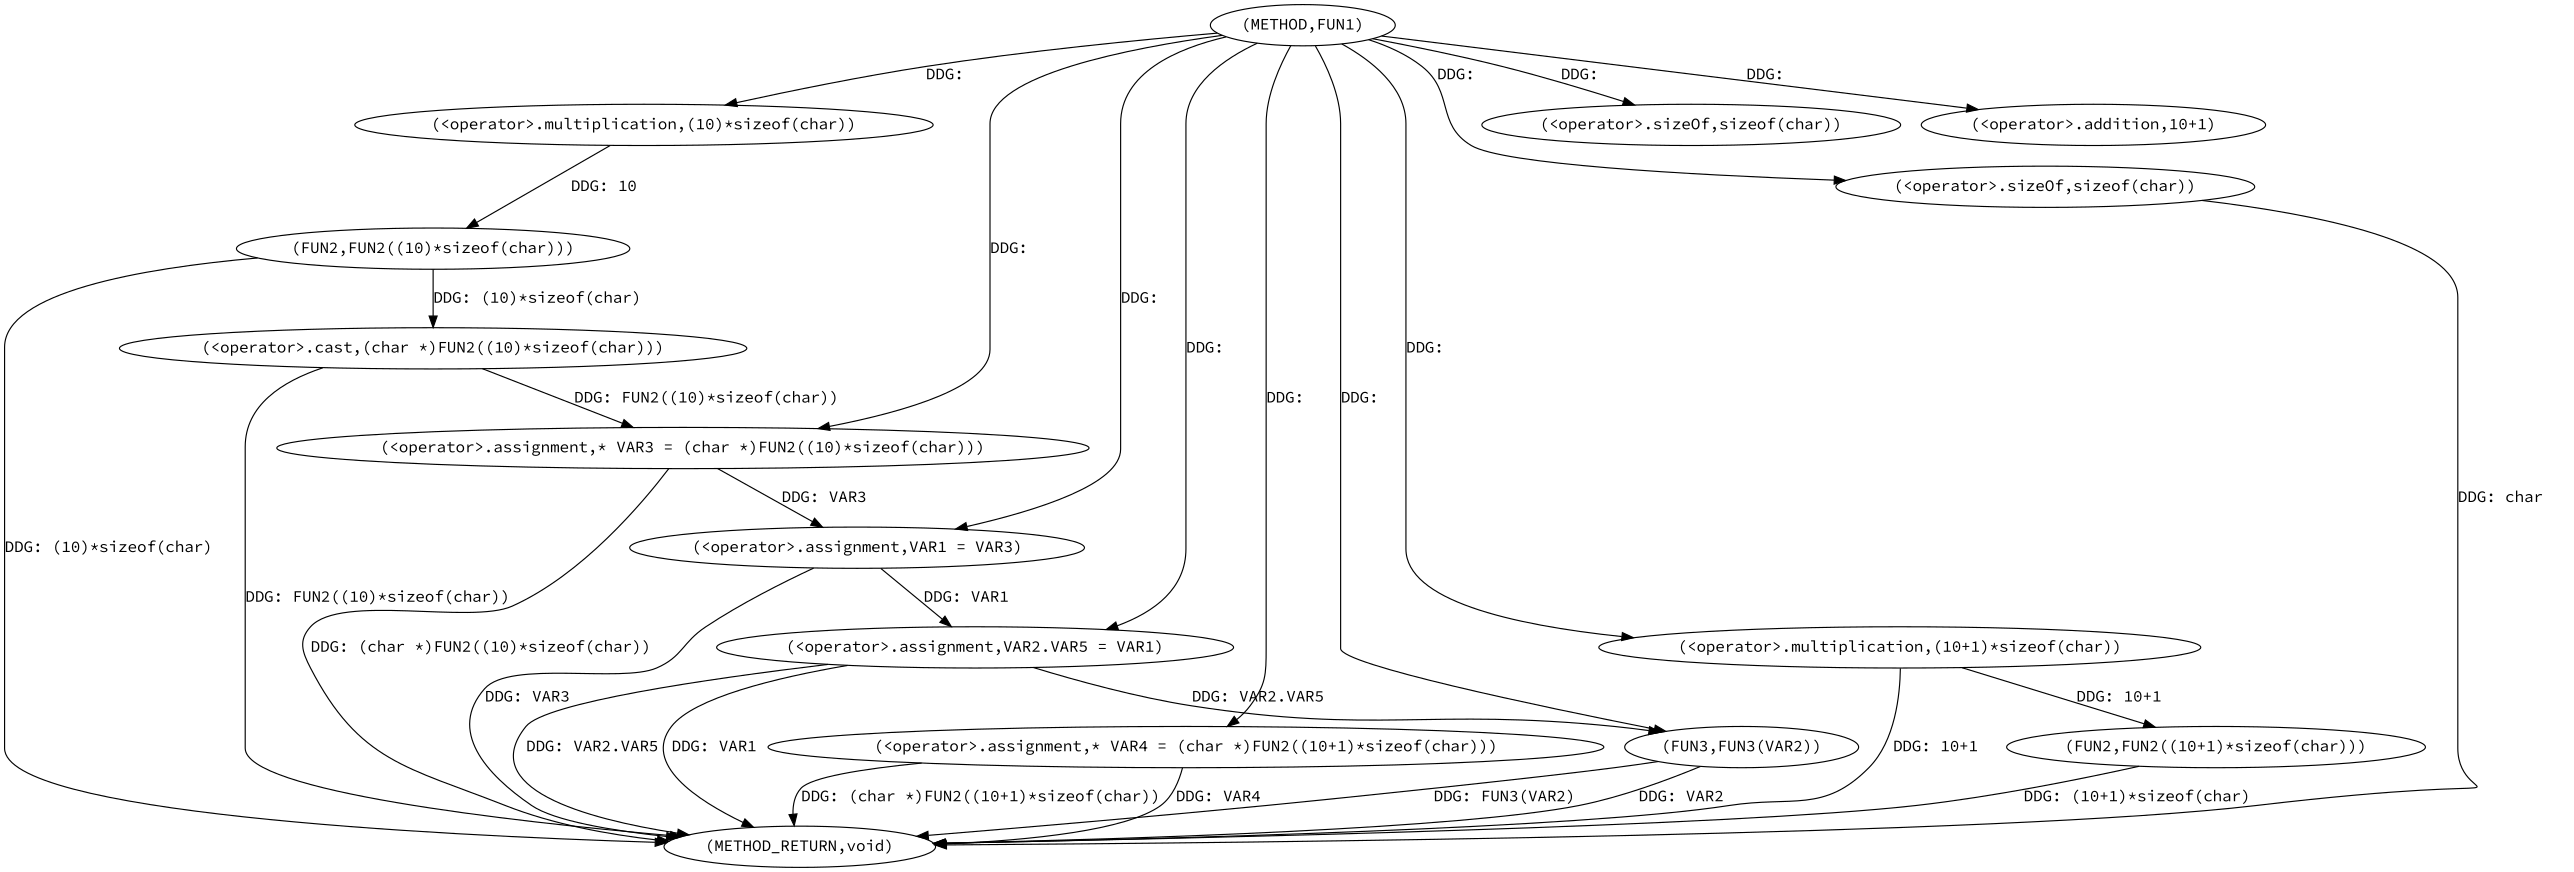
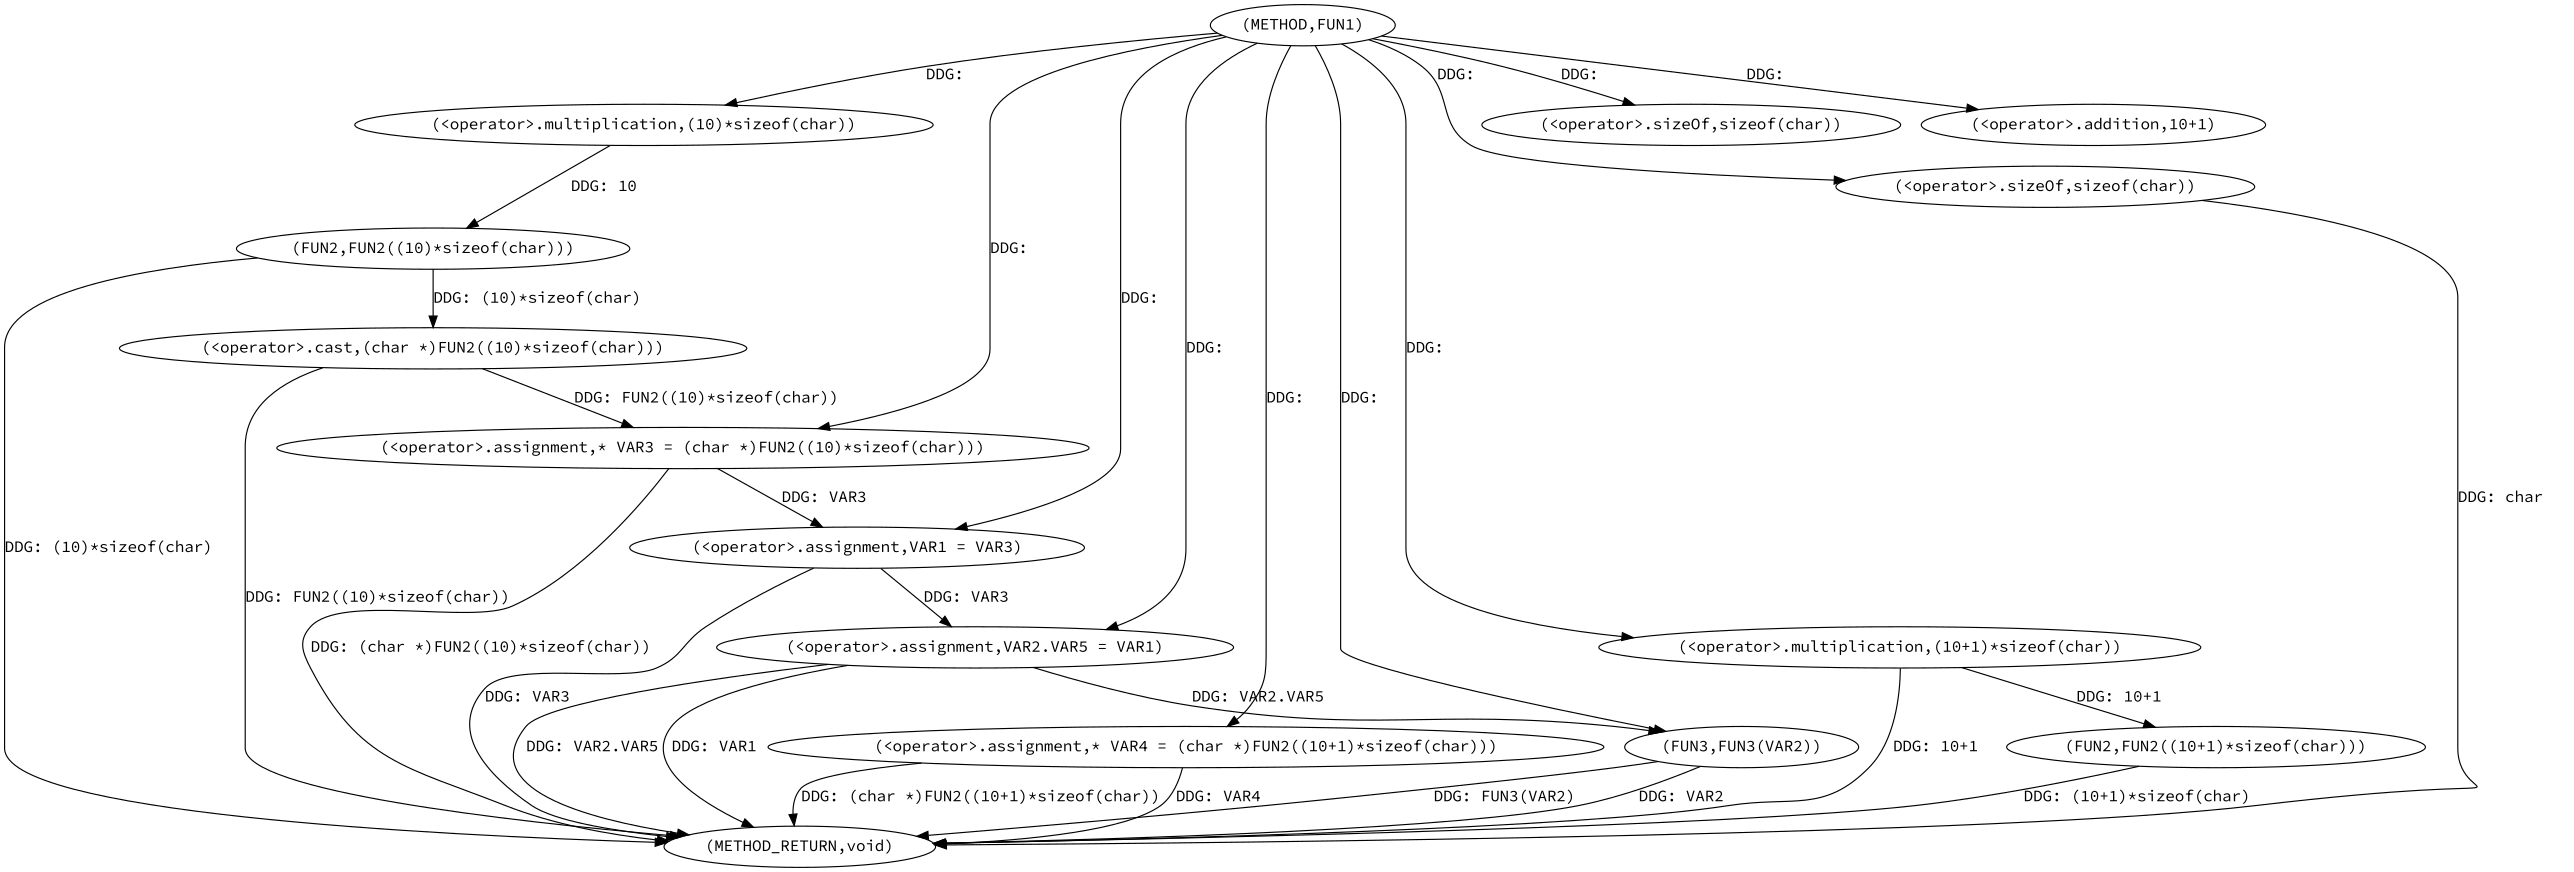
edge "(<operator>.assignment,VAR1 = VAR3)" -> "(<operator>.assignment,VAR2.VAR5 = VAR1)": label "DDG: VAR1" -> "DDG: VAR3"
